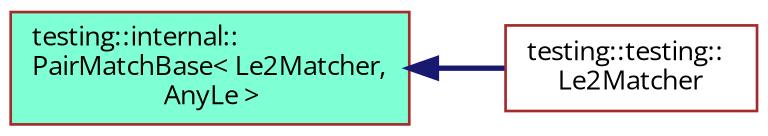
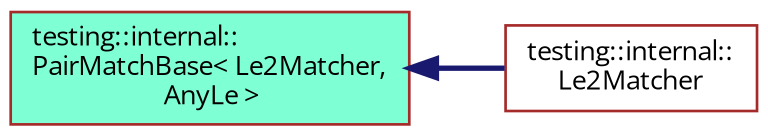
node "testing::testing:: Le2Matcher": label "testing::testing:: Le2Matcher" -> "testing::internal:: Le2Matcher"
